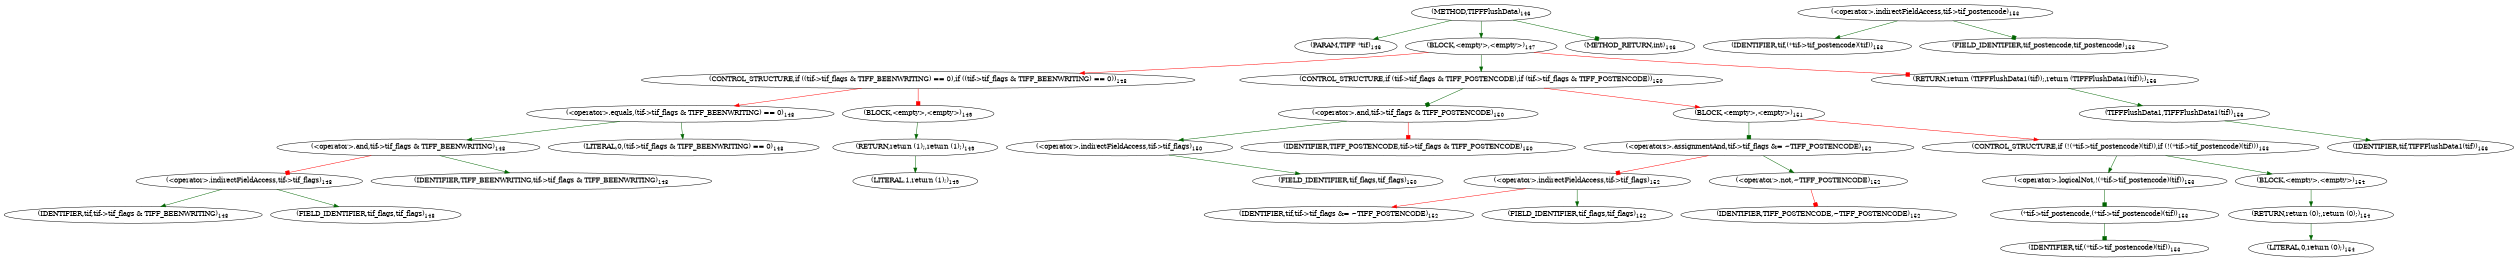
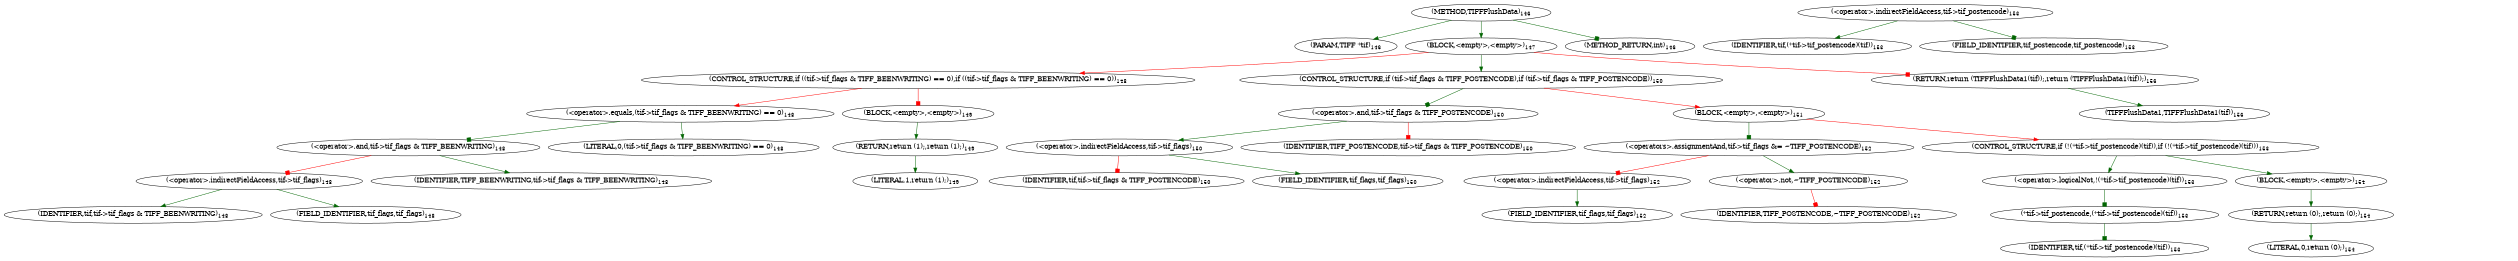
edge "(<operator>.equals,(tif->tif_flags & TIFF_BEENWRITING) == 0)" -> "(<operator>.and,tif->tif_flags & TIFF_BEENWRITING)": arrowhead normal -> box
node "(IDENTIFIER,tif,TIFFFlushData1(tif))": removed
node "(IDENTIFIER,tif,tif->tif_flags & TIFF_POSTENCODE)": added
node "(IDENTIFIER,tif,tif->tif_flags &= ~TIFF_POSTENCODE)": removed
